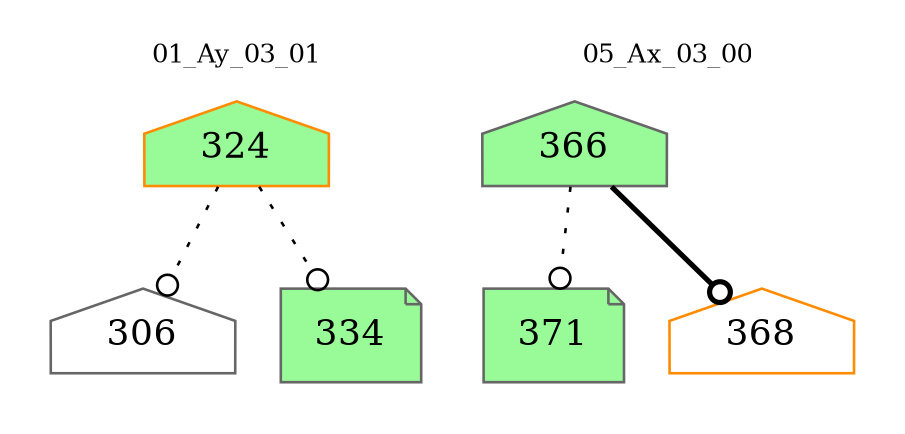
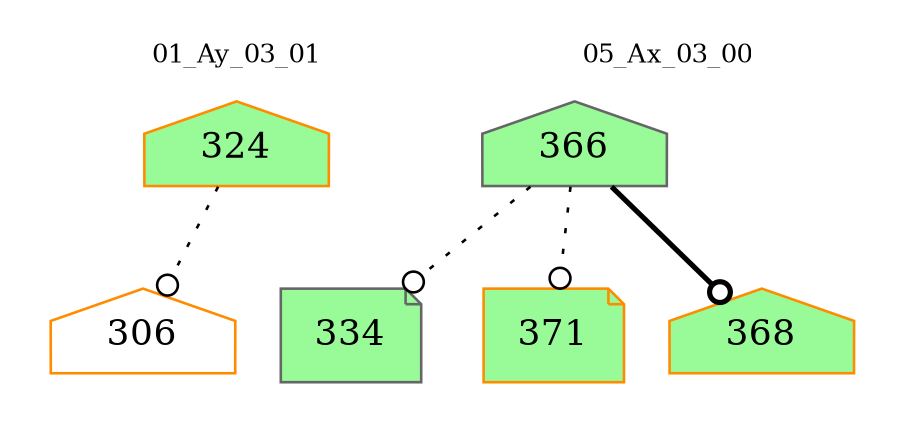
edge "324" -> "334": now "366" -> "334"
node "306": color gray40 -> darkorange
node "371": color gray40 -> darkorange
node "368": fillcolor white -> palegreen
